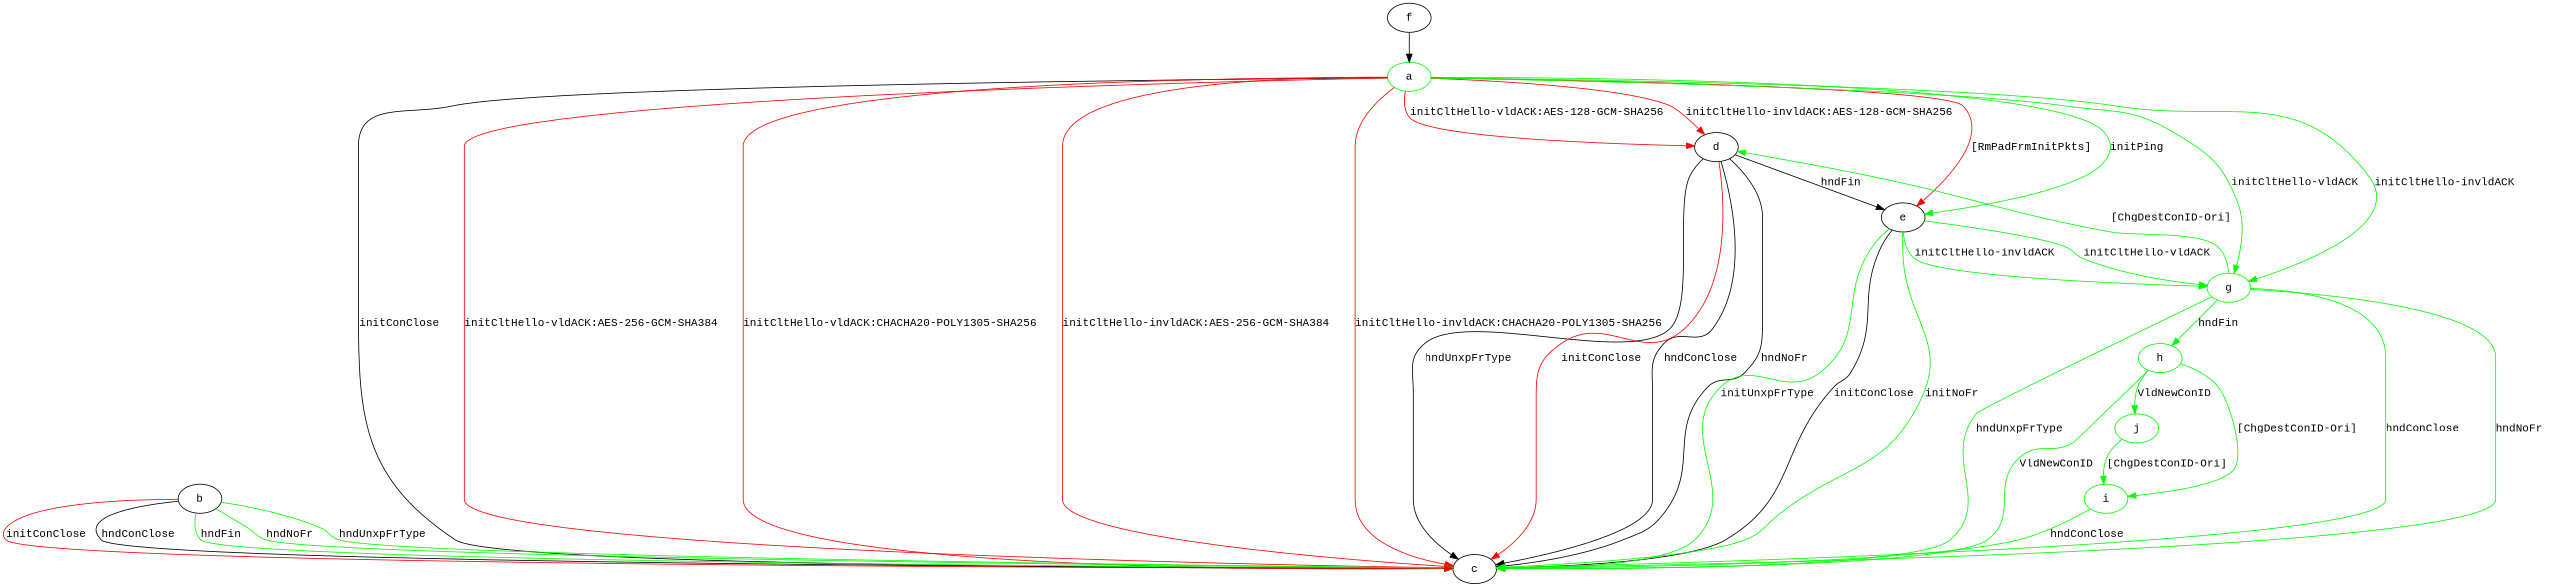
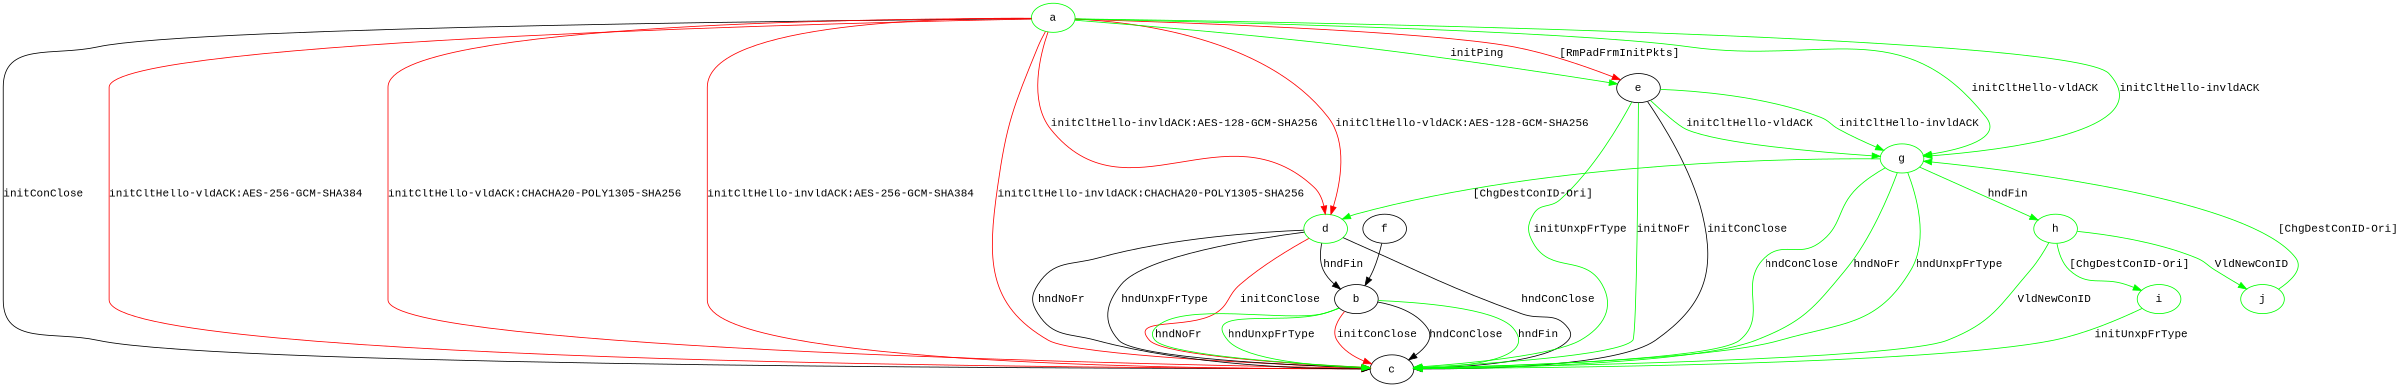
edge "f" -> "a": now "f" -> "b"
node "d": color black -> green
edge "d" -> "e": now "d" -> "b"
edge "j" -> "i": now "j" -> "g"
edge "i" -> "c": label "hndConClose " -> "initUnxpFrType "
